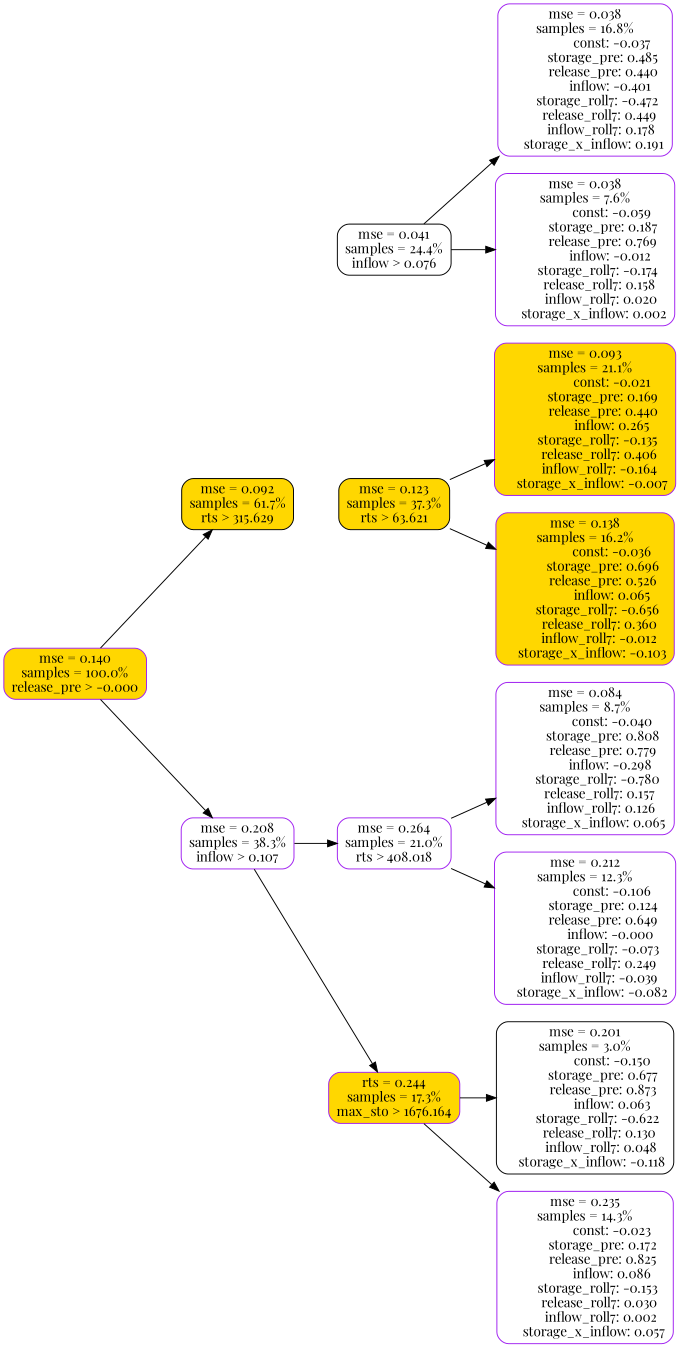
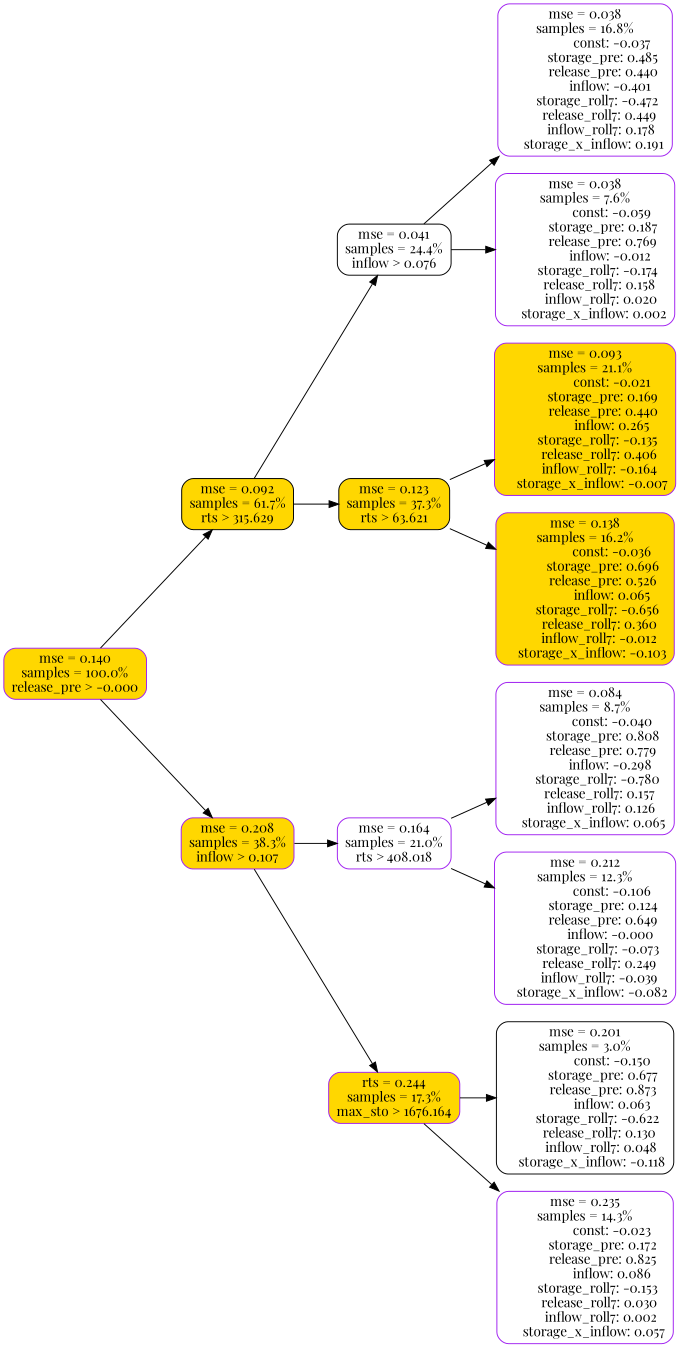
edge "mse = 0.092 samples = 61.7% rts > 315.629" -> "mse = 0.041 samples = 24.4% inflow > 0.076": added
edge "mse = 0.092 samples = 61.7% rts > 315.629" -> "mse = 0.123 samples = 37.3% rts > 63.621": added
node "mse = 0.208 samples = 38.3% inflow > 0.107": fillcolor white -> gold
node "mse = 0.264 samples = 21.0% rts > 408.018": label "mse = 0.264 samples = 21.0% rts > 408.018" -> "mse = 0.164 samples = 21.0% rts > 408.018"
